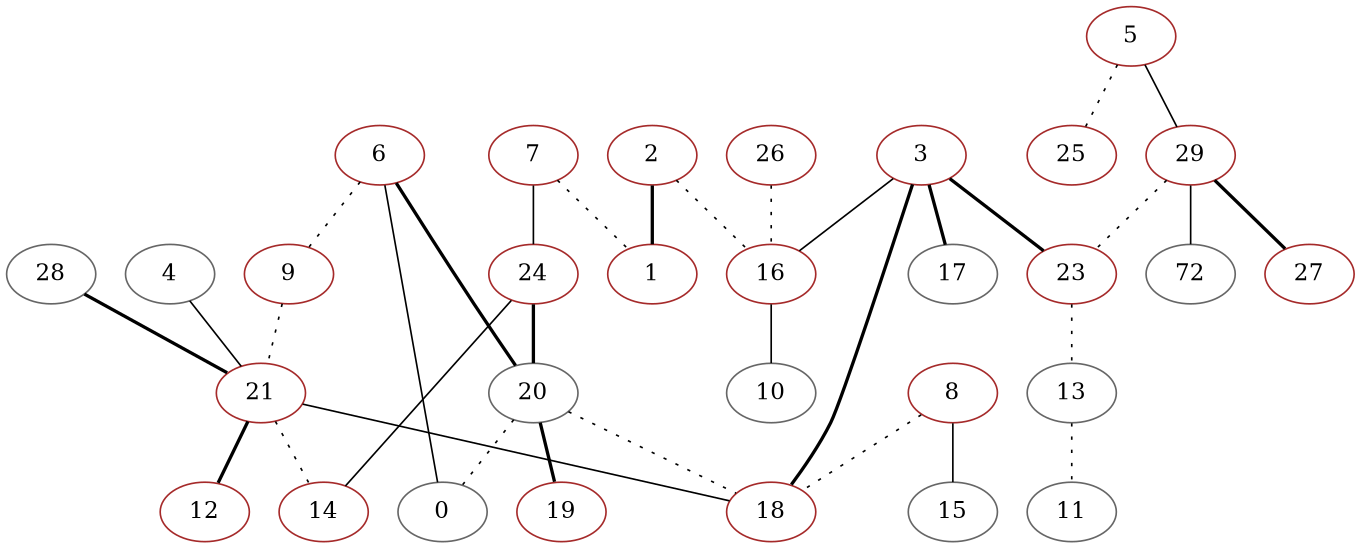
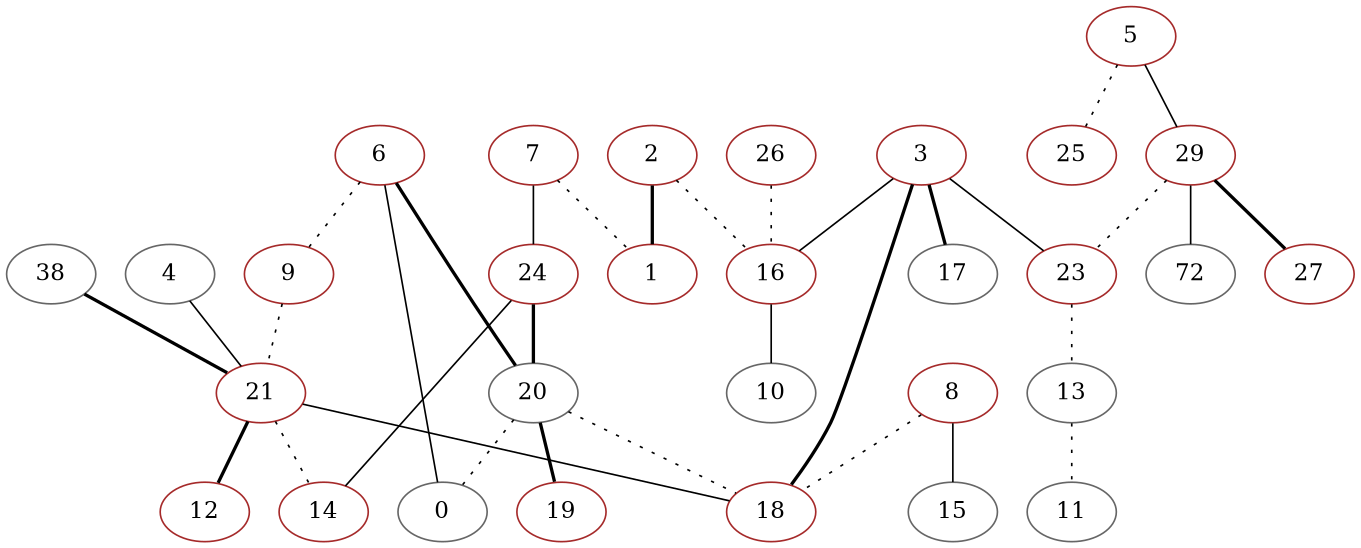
edge "3" -- "23": style bold -> solid
node "28": label "28" -> "38"
